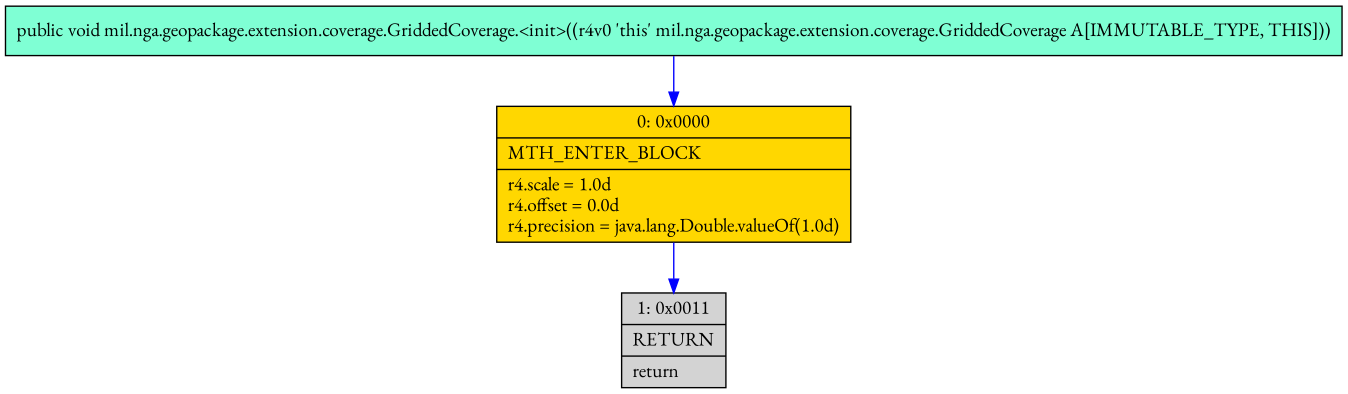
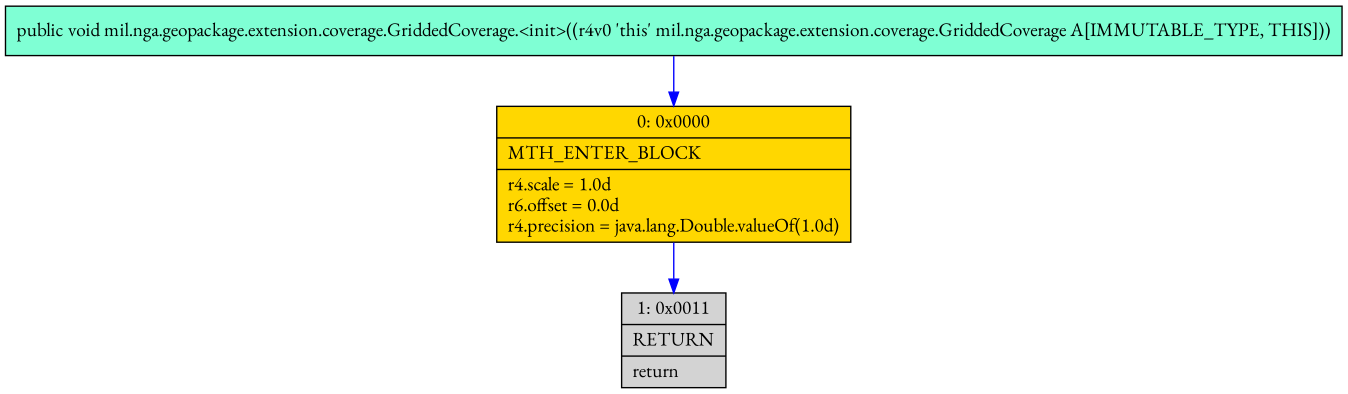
node "0: 0x0000": text "r4.offset = 0.0d" -> "r6.offset = 0.0d"
